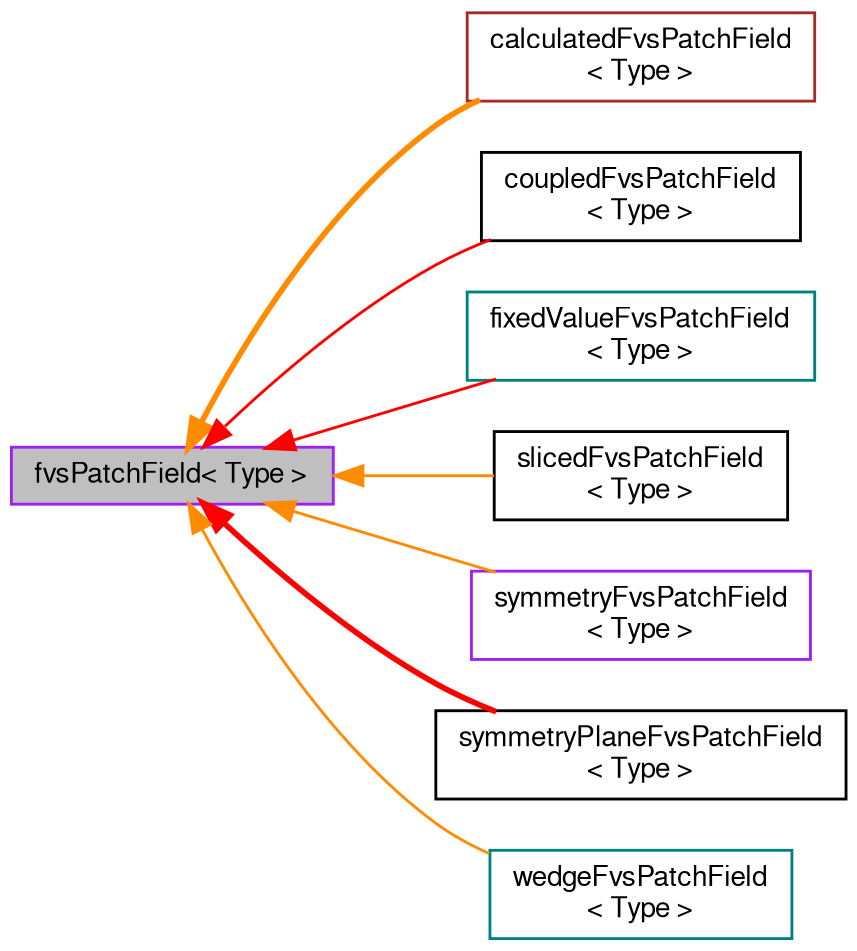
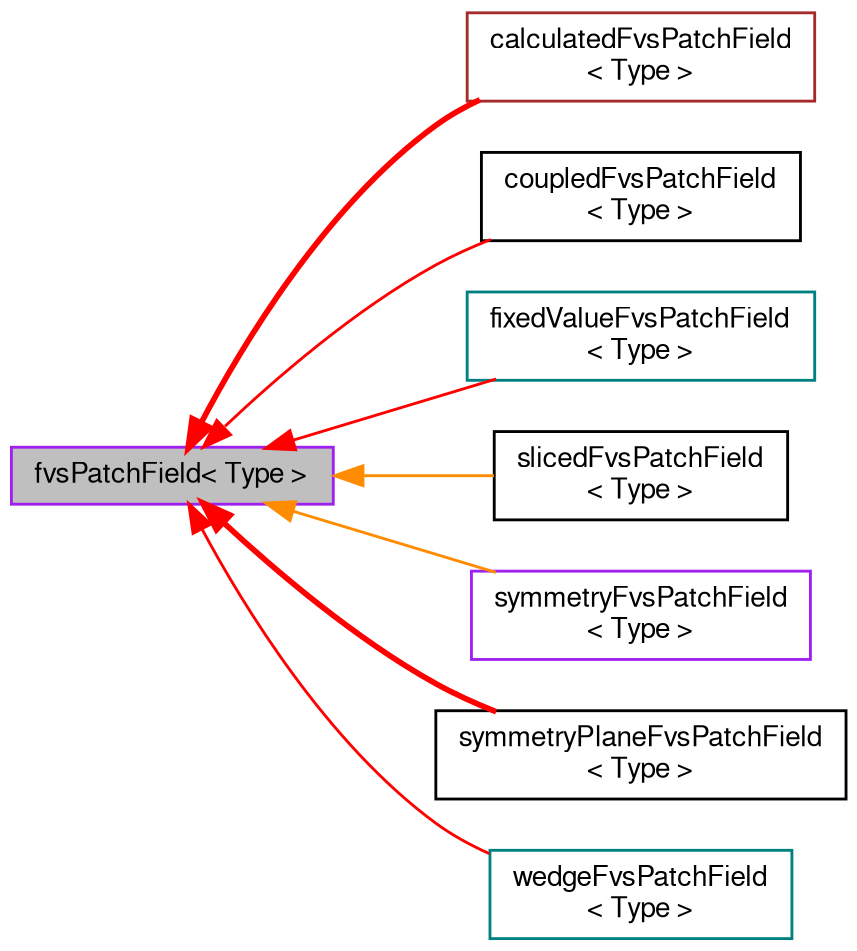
edge "calculatedFvsPatchField < Type >" -> "fvsPatchField< Type >": color darkorange -> red
edge "wedgeFvsPatchField < Type >" -> "fvsPatchField< Type >": color darkorange -> red
